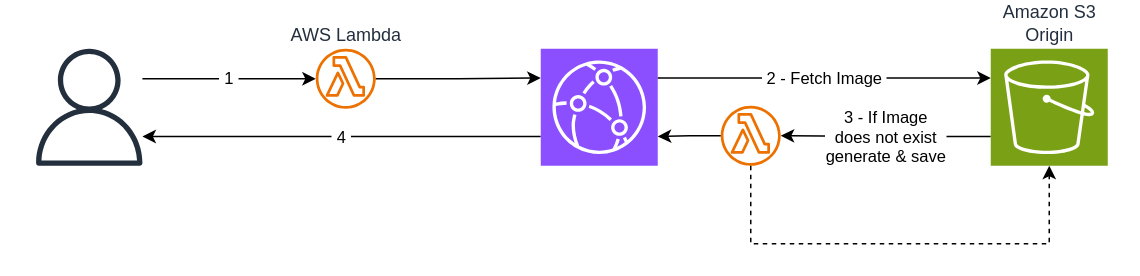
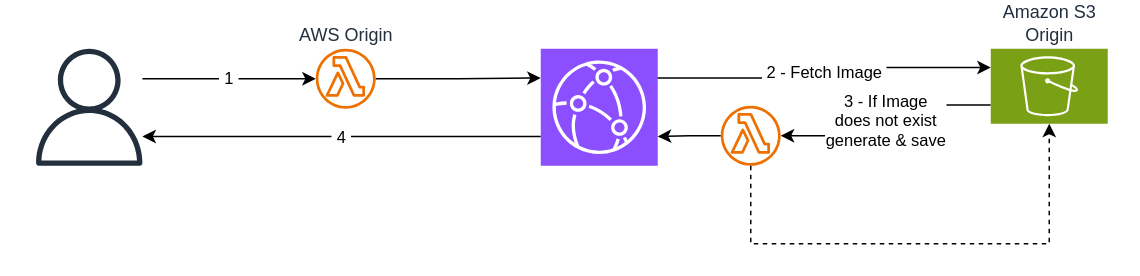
node "AWS Lambda": label "AWS Lambda" -> "AWS Origin"
node "Amazon S3 Origin": size 117x117 -> 117x75
